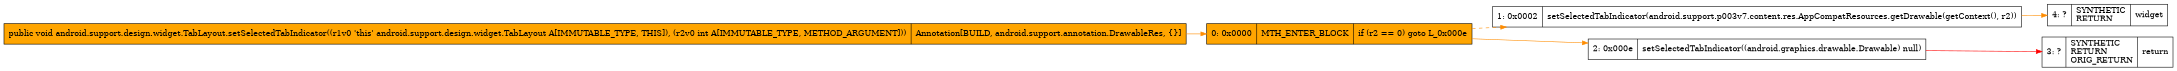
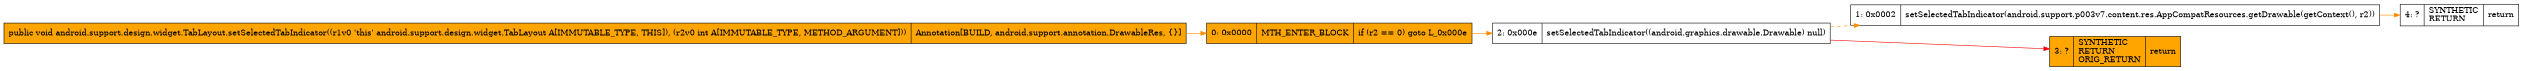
node "4: ?": text "widget" -> "return"
edge "0: 0x0000" -> "1: 0x0002": now "2: 0x000e" -> "1: 0x0002"
node "3: ?": fillcolor white -> orange
